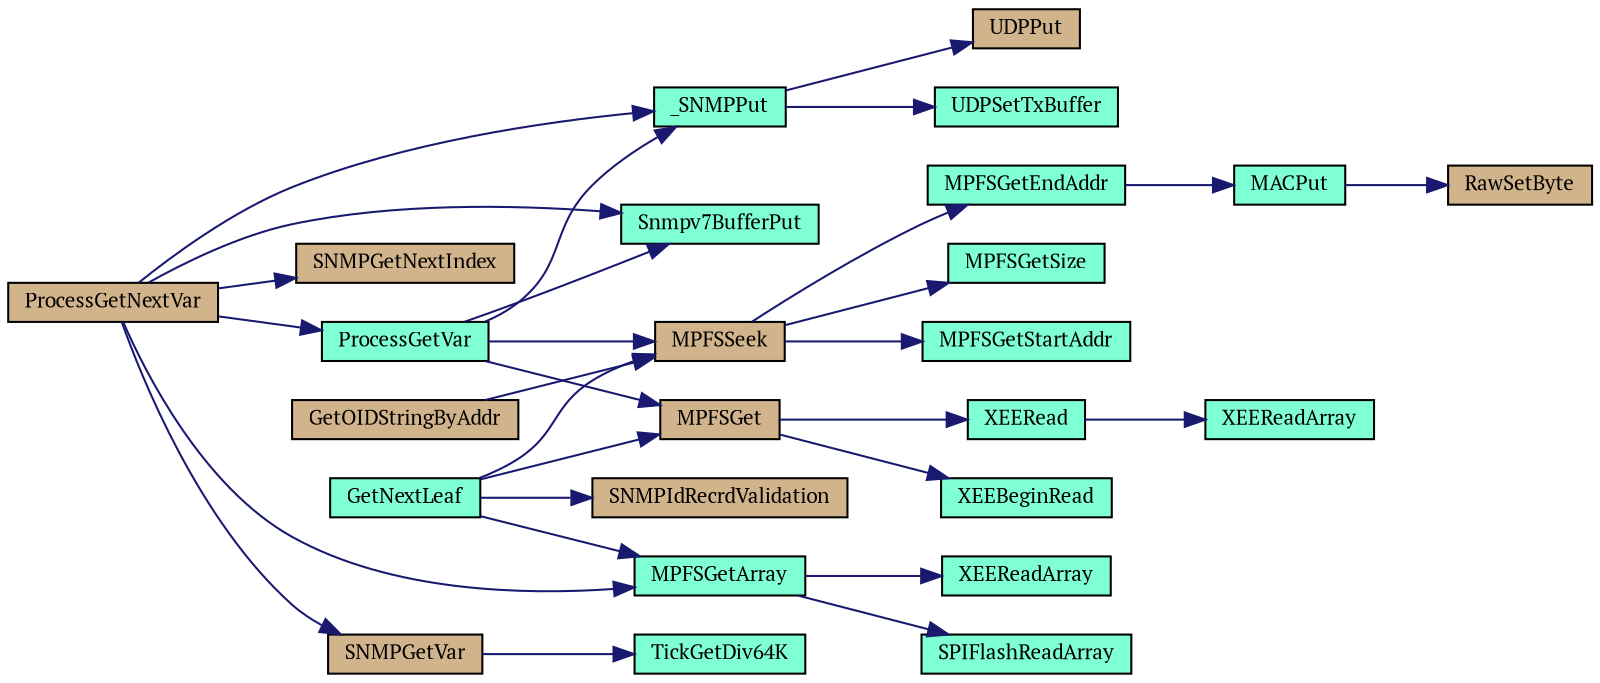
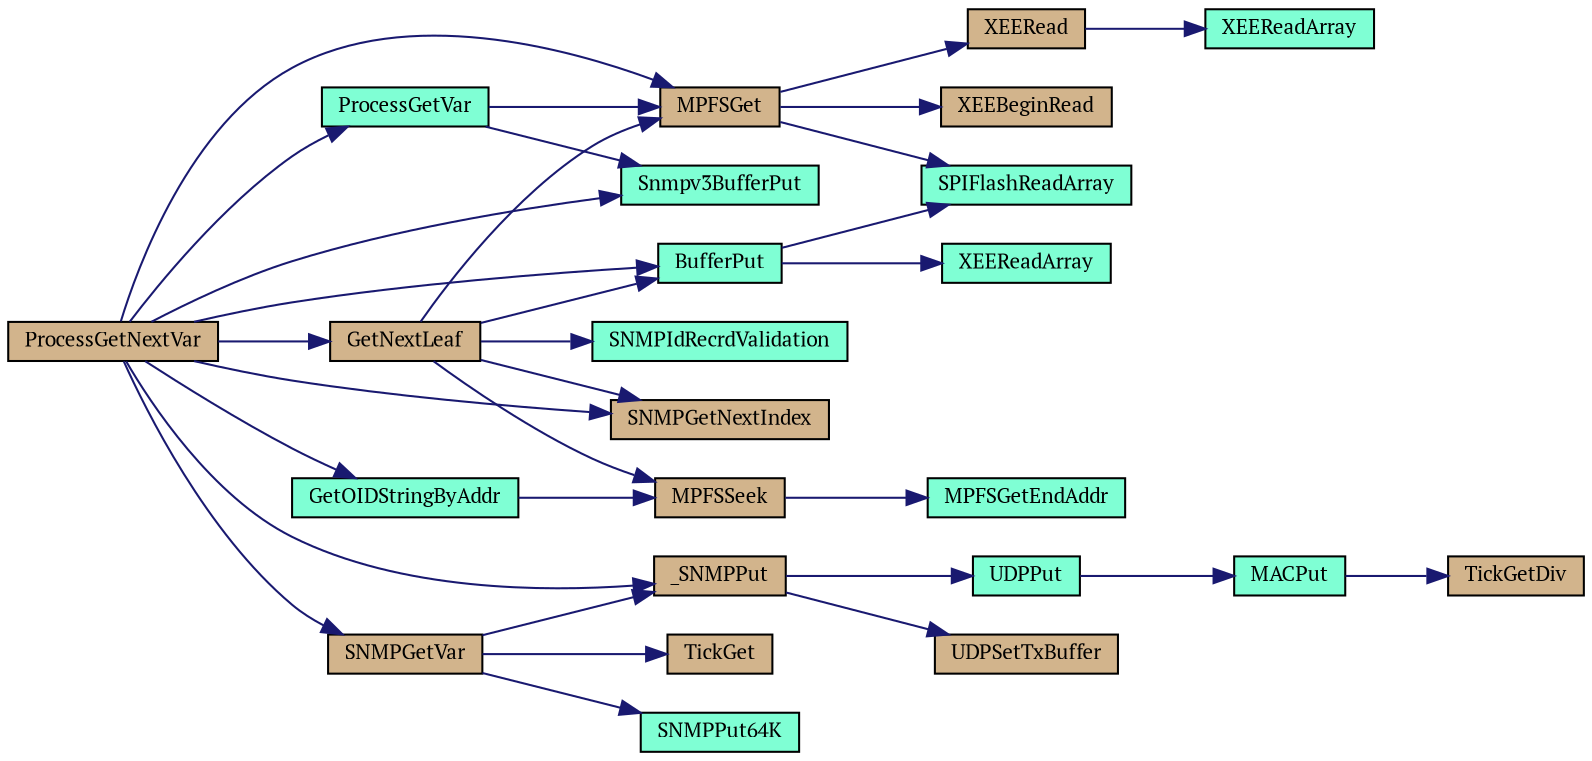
node "UDPPut": fillcolor tan -> aquamarine
edge "ProcessGetNextVar" -> "MPFSGet": added
node "_SNMPPut": fillcolor aquamarine -> tan
node "UDPSetTxBuffer": fillcolor aquamarine -> tan
edge "MPFSGet" -> "SPIFlashReadArray": added
edge "MPFSGetEndAddr" -> "MACPut": now "UDPPut" -> "MACPut"
node "RawSetByte": label "RawSetByte" -> "TickGetDiv"
node "Snmpv7BufferPut": label "Snmpv7BufferPut" -> "Snmpv3BufferPut"
edge "ProcessGetVar" -> "_SNMPPut": now "SNMPGetVar" -> "_SNMPPut"
node "MPFSGetSize": removed
edge "ProcessGetNextVar" -> "GetNextLeaf": added
edge "ProcessGetVar" -> "MPFSSeek": removed
node "MPFSGetStartAddr": removed
edge "GetNextLeaf" -> "SNMPGetNextIndex": added
edge "ProcessGetNextVar" -> "GetOIDStringByAddr": added
node "GetOIDStringByAddr": fillcolor tan -> aquamarine
node "XEERead": fillcolor aquamarine -> tan
node "GetNextLeaf": fillcolor aquamarine -> tan
node "SNMPIdRecrdValidation": fillcolor tan -> aquamarine
node "XEEBeginRead": fillcolor aquamarine -> tan
node "MPFSGetArray": label "MPFSGetArray" -> "BufferPut"
node "TickGet": added
node "TickGetDiv64K": label "TickGetDiv64K" -> "SNMPPut64K"
